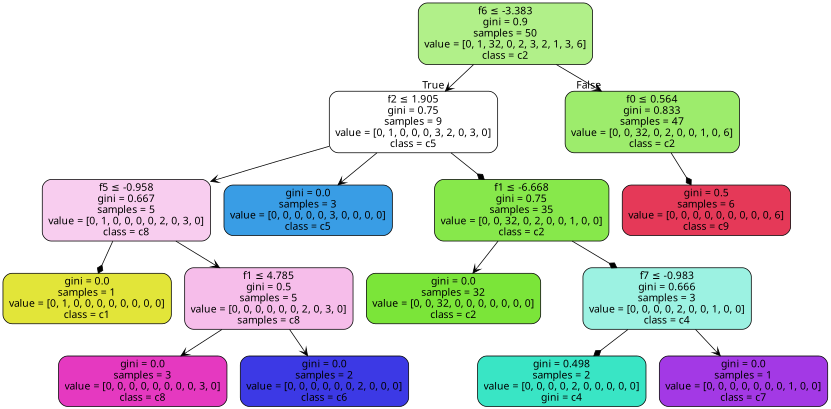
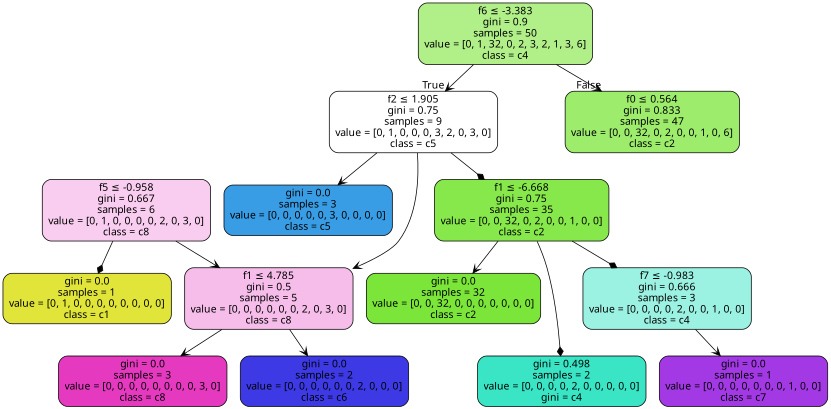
node "f6 ≤ -3.383": text "class = c2" -> "class = c4"
edge "f2 ≤ 1.905" -> "f5 ≤ -0.958": now "f2 ≤ 1.905" -> "f1 ≤ 4.785"
node "f5 ≤ -0.958": text "samples = 5" -> "samples = 6"
node "gini = 0.5": removed
node "f1 ≤ 4.785": text "samples = c8" -> "class = c8"
edge "f7 ≤ -0.983" -> "gini = 0.498": now "f1 ≤ -6.668" -> "gini = 0.498"
